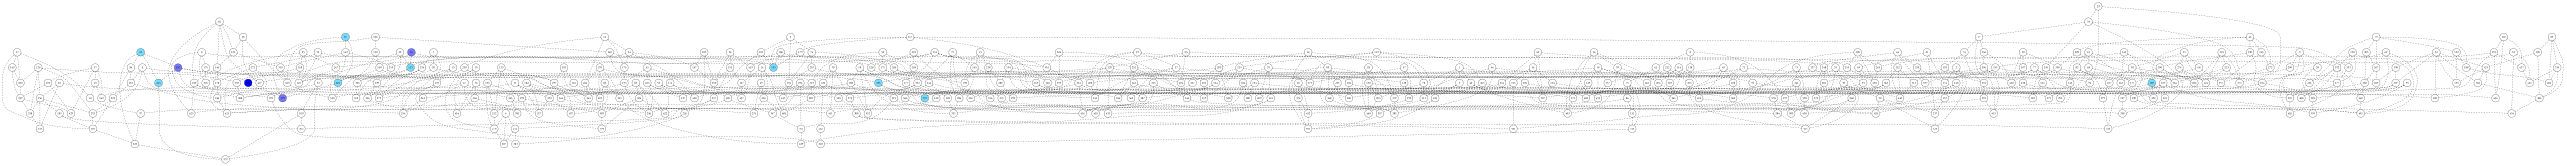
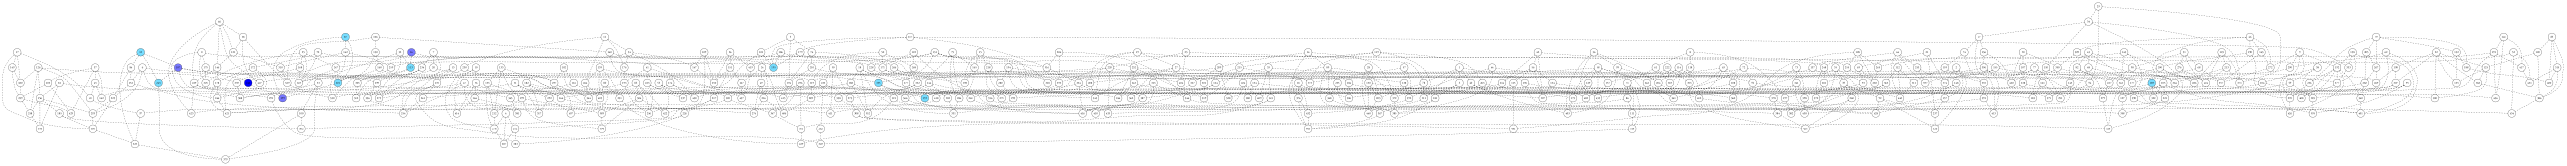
node "169": removed
node "59": added
